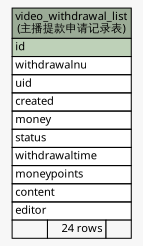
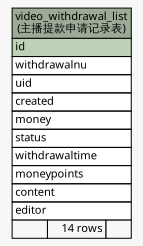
node "video_withdrawal_list": text "24 rows" -> "14 rows"
